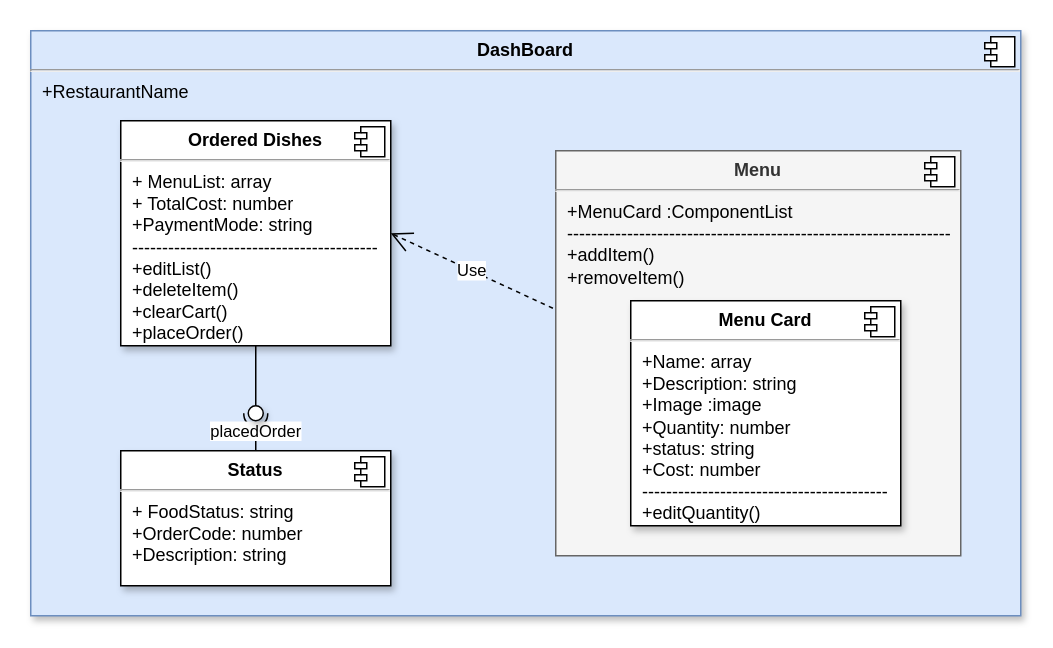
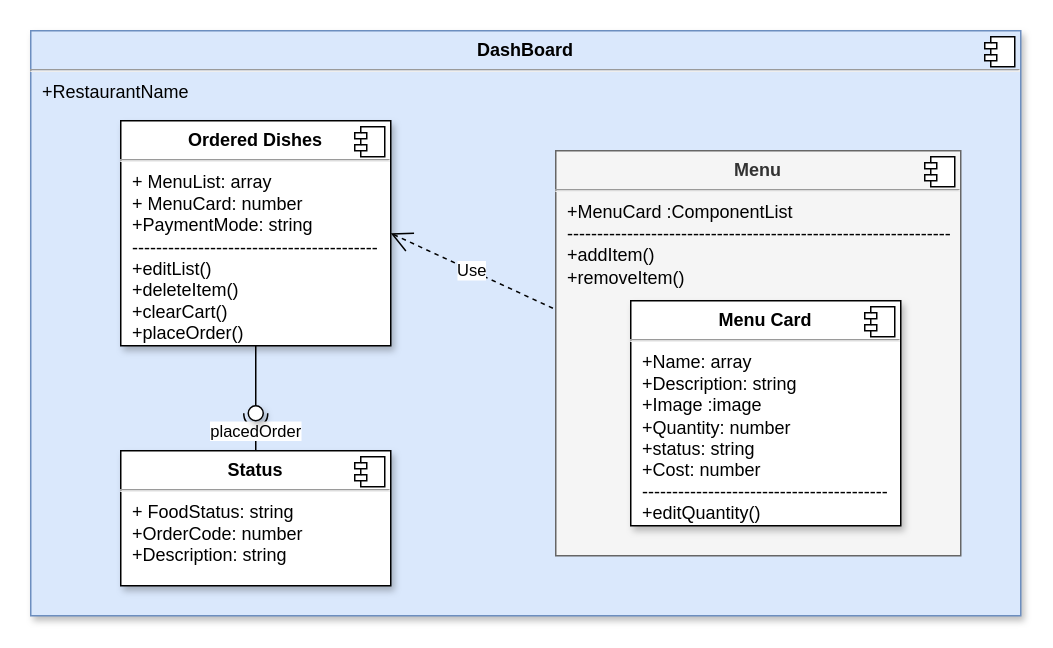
node "Ordered Dishes + MenuList: array + TotalCost: number +PaymentMode: string ----------------------------------------- +editList() +deleteItem() +clearCart() +placeOrder()": label "Ordered Dishes + MenuList: array + TotalCost: number +PaymentMode: string ----------------------------------------- +editList() +deleteItem() +clearCart() +placeOrder()" -> "Ordered Dishes + MenuList: array + MenuCard: number +PaymentMode: string ----------------------------------------- +editList() +deleteItem() +clearCart() +placeOrder()"
